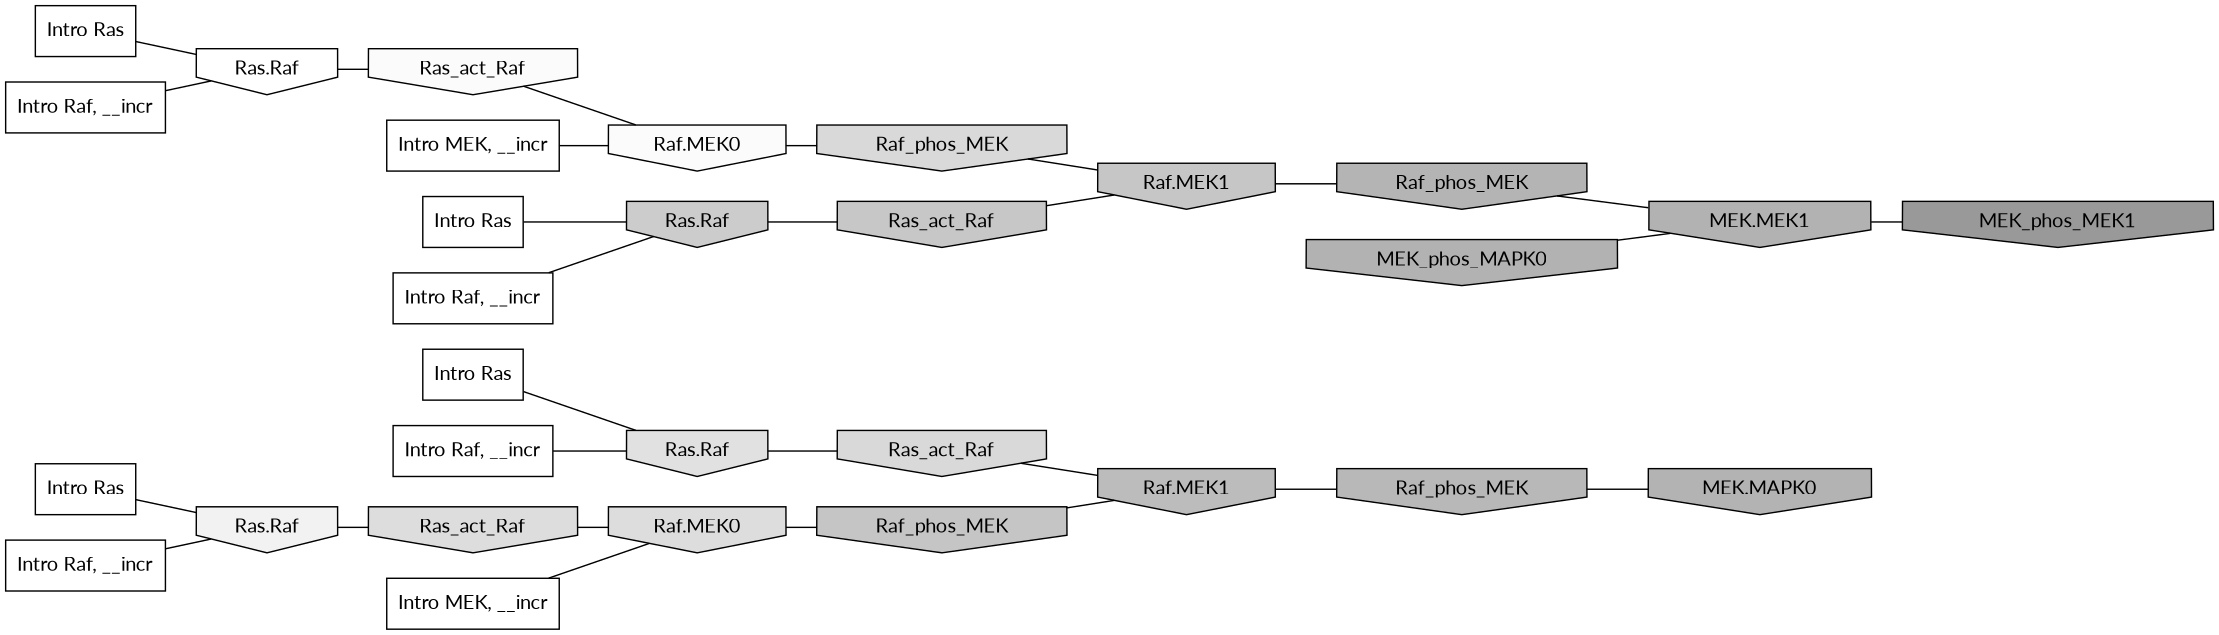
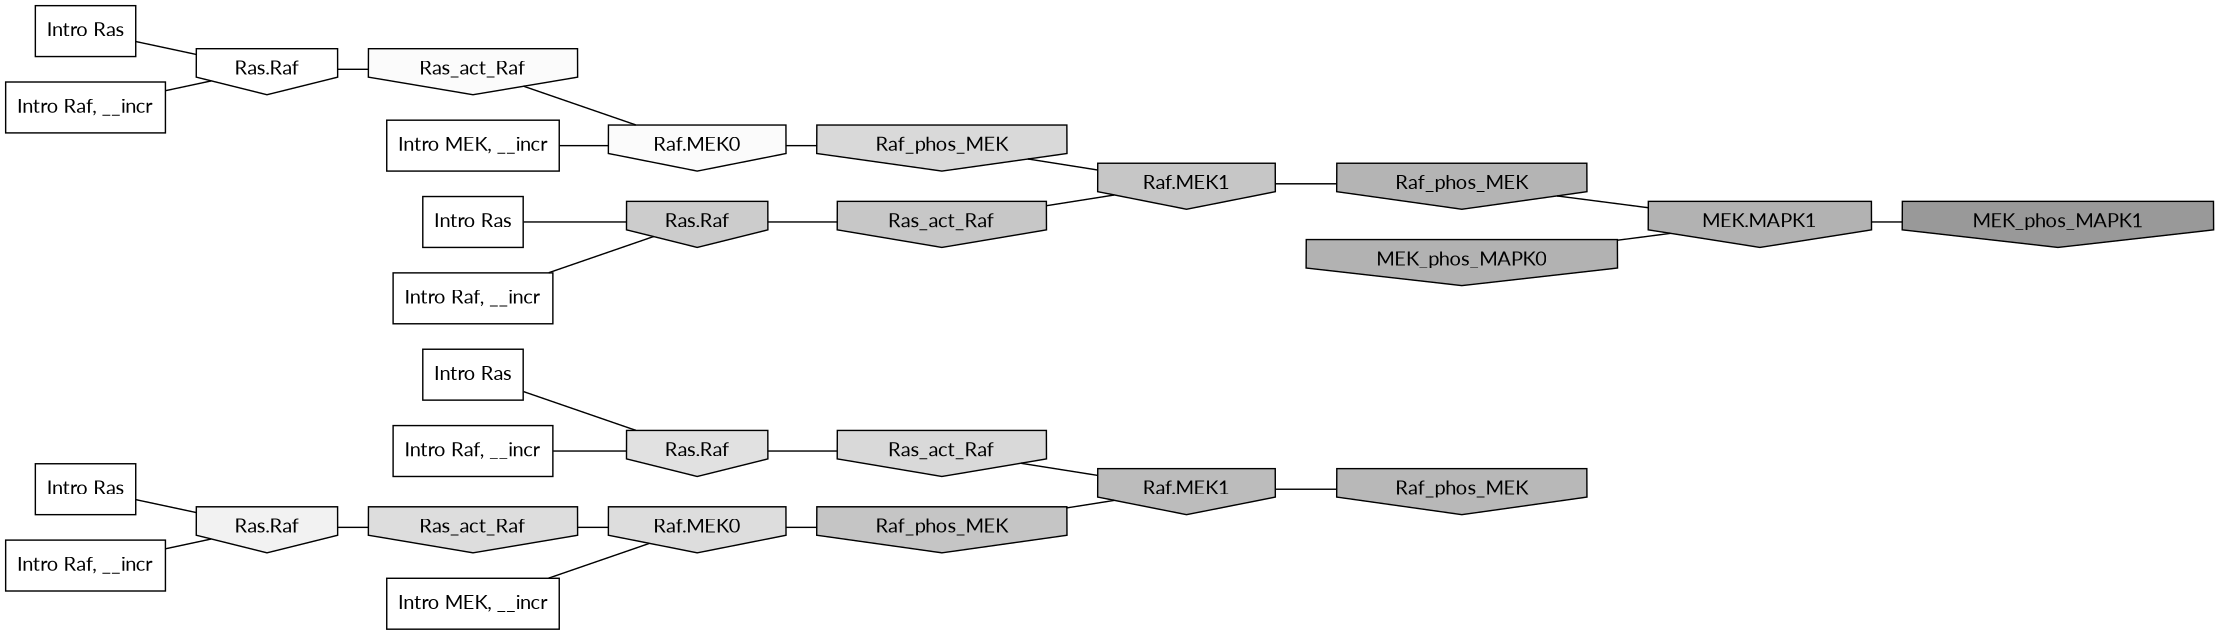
node "MEK.MEK1": label "MEK.MEK1" -> "MEK.MAPK1"
node "MEK_phos_MEK1": label "MEK_phos_MEK1" -> "MEK_phos_MAPK1"
node "MEK.MAPK0": removed
